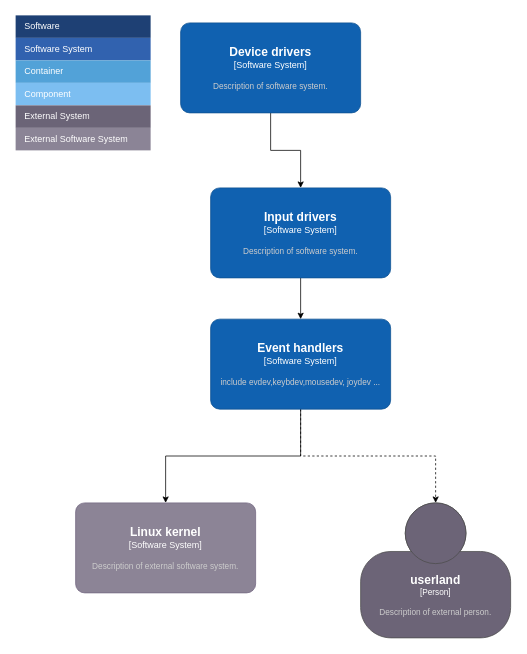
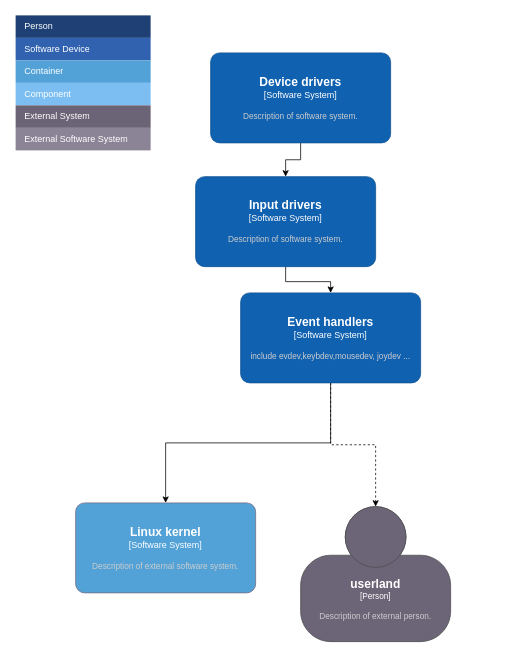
node "Software": label "Software" -> "Person"
node "Software System": label "Software System" -> "Software Device"
node "Device drivers [Software System] Description of software system.": moved (270, 68) -> (300, 98)
node "Input drivers [Software System] Description of software system.": moved (300, 233) -> (285, 222)
node "Event handlers [Software System] include evdev,keybdev,mousedev, joydev ...": moved (300, 364) -> (330, 338)
node "Linux kernel [Software System] Description of external software system.": fillcolor #8c8496 -> #52a2d8
node "userland [Person] Description of external person.": moved (435, 570) -> (375, 574)
